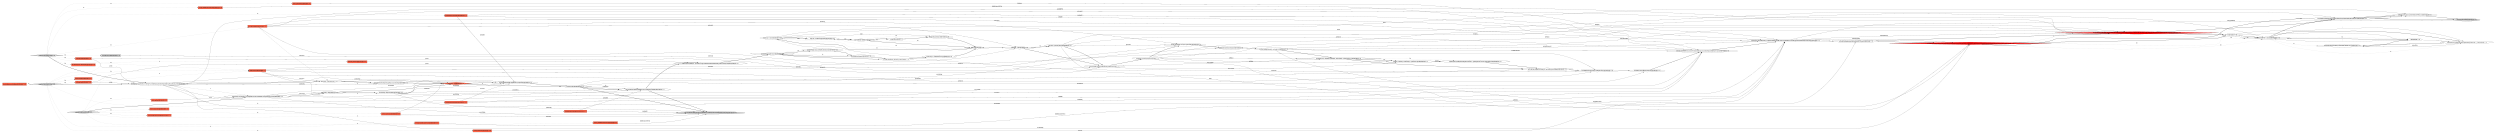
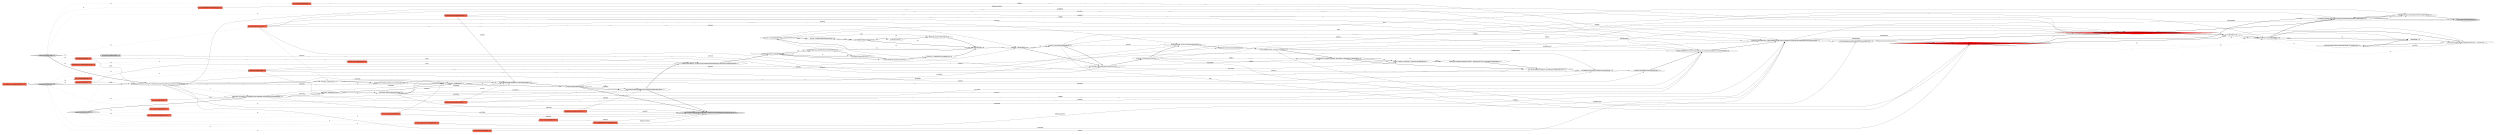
edge "IdealState idealState@@@2@@@['1', '1', '1']" -> "preferenceList == null@@@4@@@['1', '1', '0']": removed, label "preferenceList"
node "preferenceList == null@@@7@@@['1', '1', '1']": fillcolor tomato -> white
node "Set<String> liveInstances@@@2@@@['0', '0', '1']": added
